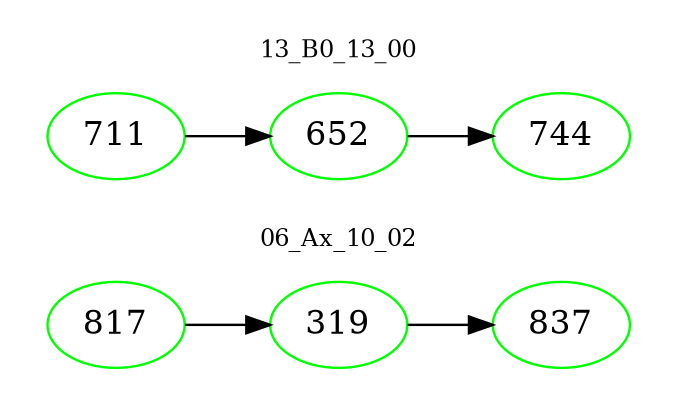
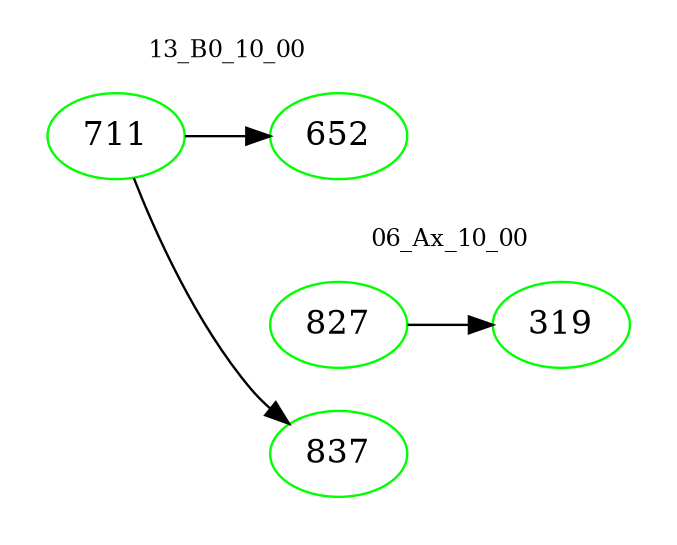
cluster "13_B0_13_00": label "13_B0_13_00" -> "13_B0_10_00"
node "744": removed
cluster "06_Ax_10_02": label "06_Ax_10_02" -> "06_Ax_10_00"
node "817": label "817" -> "827"
edge "319" -> "837": now "711" -> "837"
